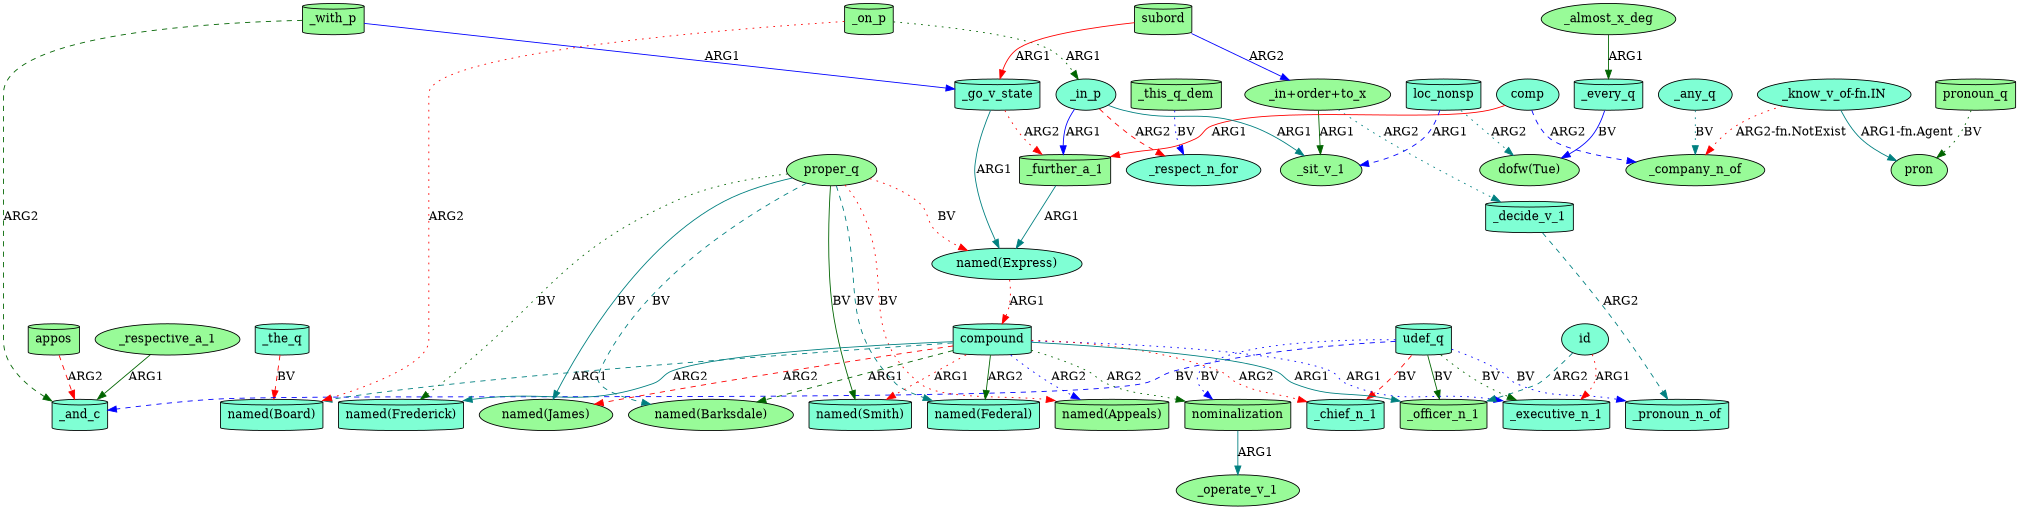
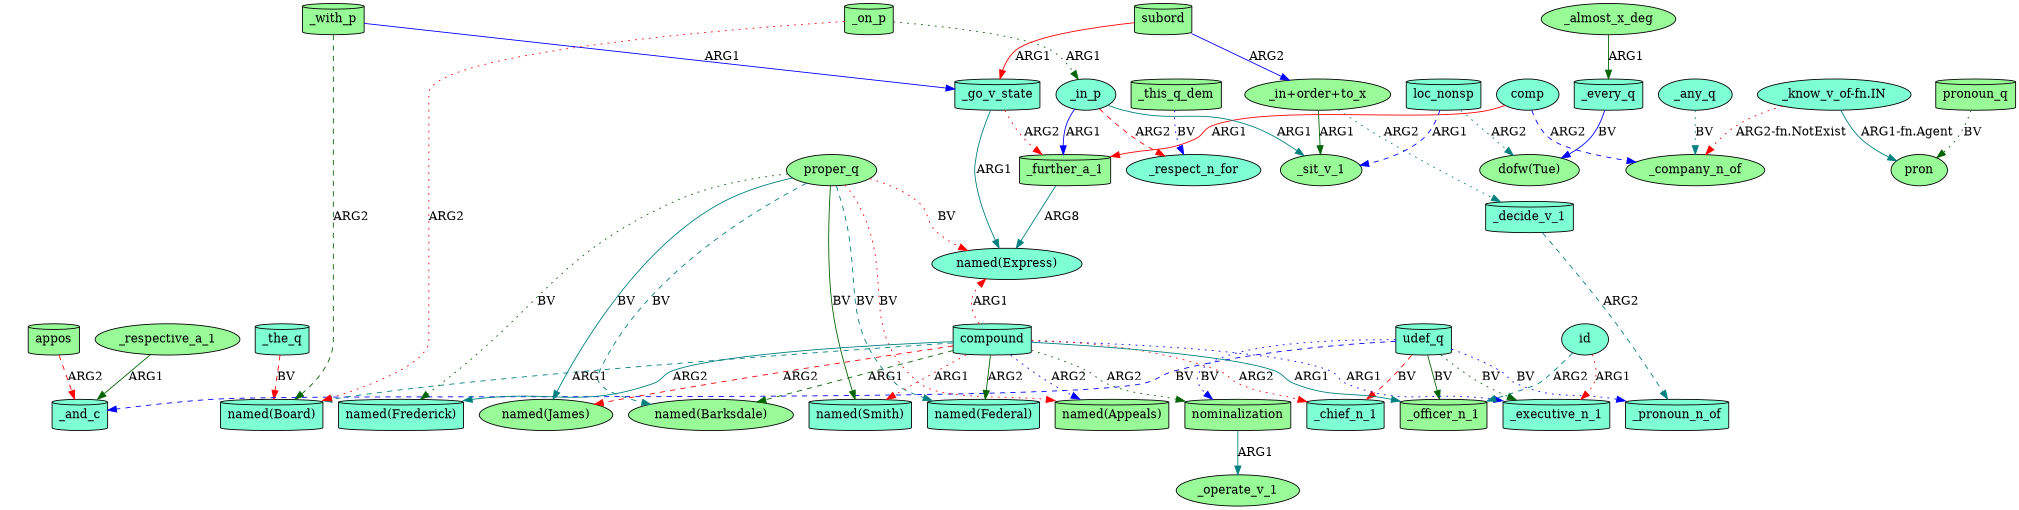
edge "_with_p" -> "_and_c": now "_with_p" -> "named(Board)"
edge "_further_a_1" -> "named(Express)": label "ARG1" -> "ARG8"
edge "named(Express)" -> "compound": reversed
